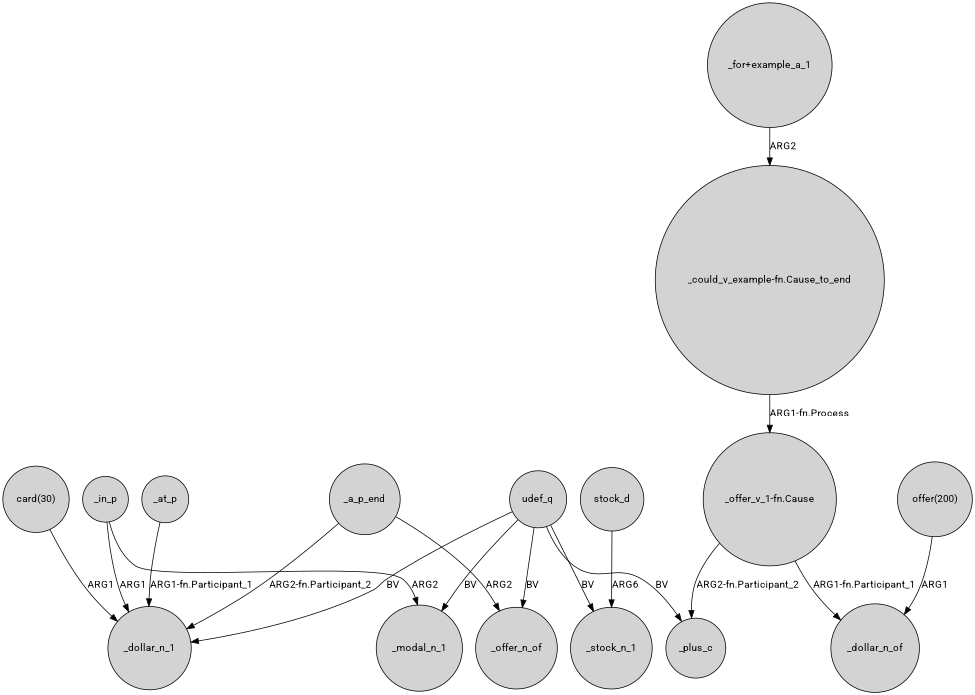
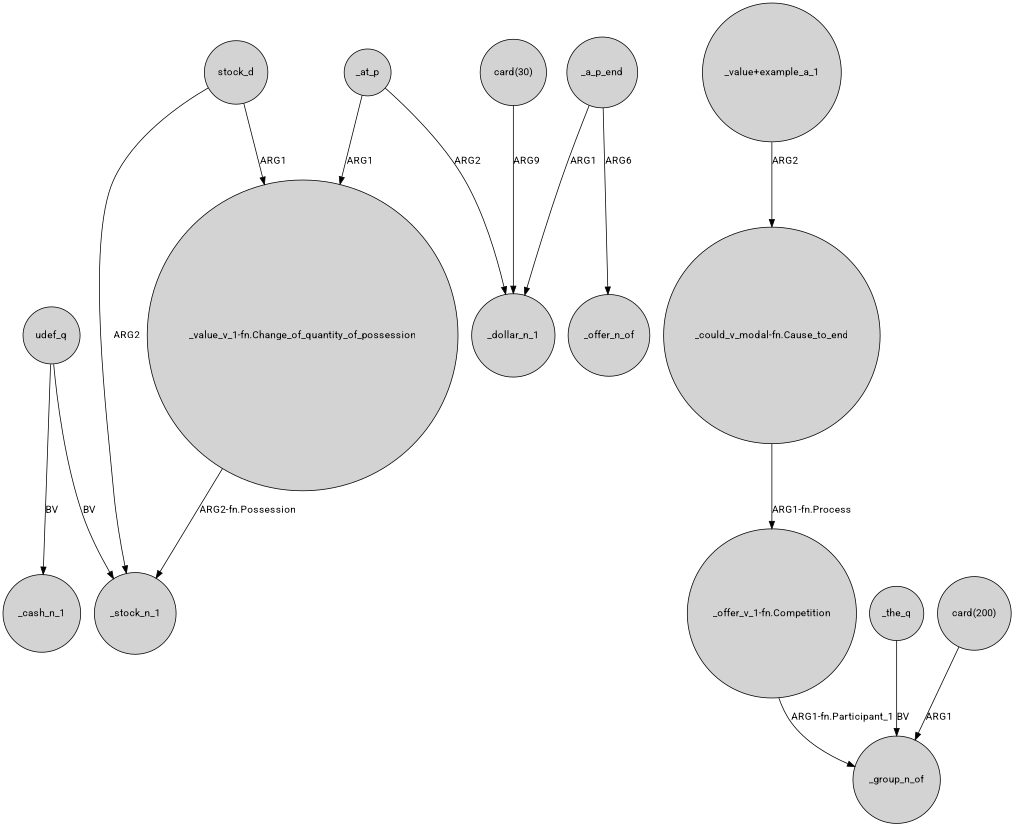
node "_for+example_a_1": label "_for+example_a_1" -> "_value+example_a_1"
node "_could_v_example-fn.Cause_to_end": label "_could_v_example-fn.Cause_to_end" -> "_could_v_modal-fn.Cause_to_end"
node "_value_v_1-fn.Change_of_quantity_of_possession": added
node "_in_p": removed
node "_offer_v_1-fn.Cause": label "_offer_v_1-fn.Cause" -> "_offer_v_1-fn.Competition"
node "offer(200)": label "offer(200)" -> "card(200)"
edge "udef_q" -> "_offer_n_of": removed, label "BV"
edge "card(30)" -> "_dollar_n_1": label "ARG1" -> "ARG9"
edge "_at_p" -> "_dollar_n_1": label "ARG1-fn.Participant_1" -> "ARG2"
edge "_a_p_end" -> "_dollar_n_1": label "ARG2-fn.Participant_2" -> "ARG1"
edge "_a_p_end" -> "_offer_n_of": label "ARG2" -> "ARG6"
edge "stock_d" -> "_stock_n_1": label "ARG6" -> "ARG2"
edge "udef_q" -> "_dollar_n_1": removed, label "BV"
node "_the_q": added
node "_modal_n_1": label "_modal_n_1" -> "_cash_n_1"
node "_plus_c": removed
node "_dollar_n_of": label "_dollar_n_of" -> "_group_n_of"
